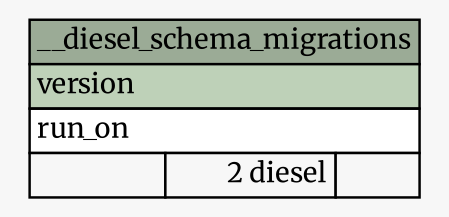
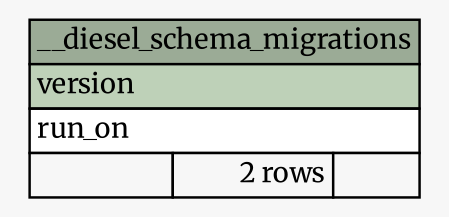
node "__diesel_schema_migrations": text "2 diesel" -> "2 rows"
